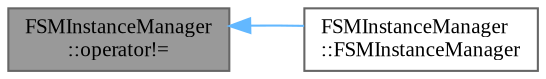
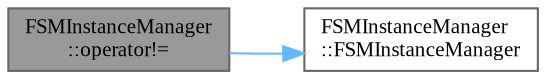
edge "FSMInstanceManager ::FSMInstanceManager" -> "FSMInstanceManager ::operator!=": reversed
